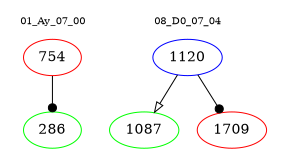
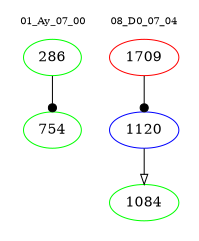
node "754": color red -> green
edge "754" -> "286": reversed
edge "1120" -> "1709": reversed
node "1087": label "1087" -> "1084"
